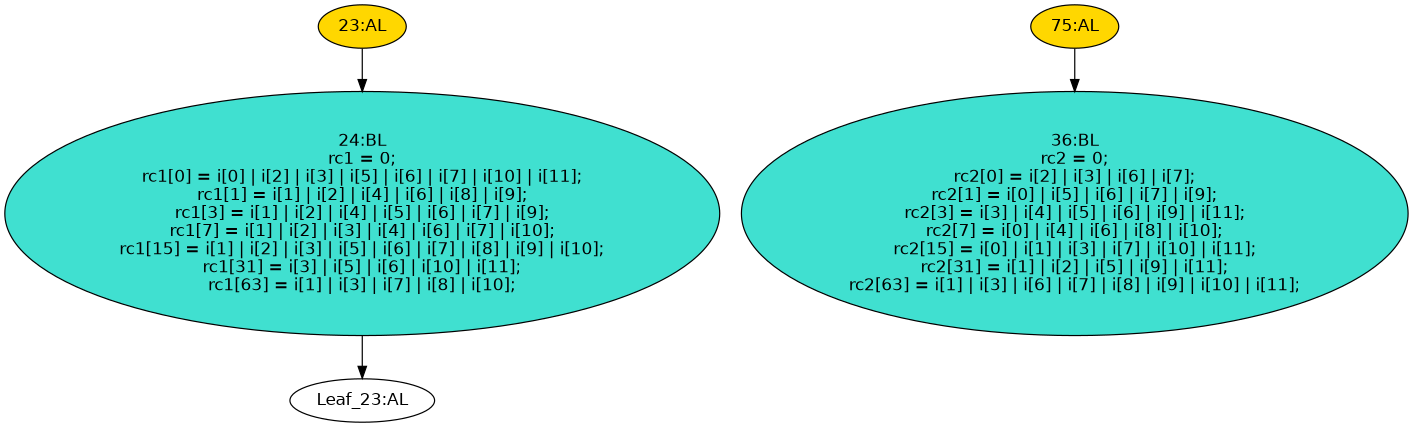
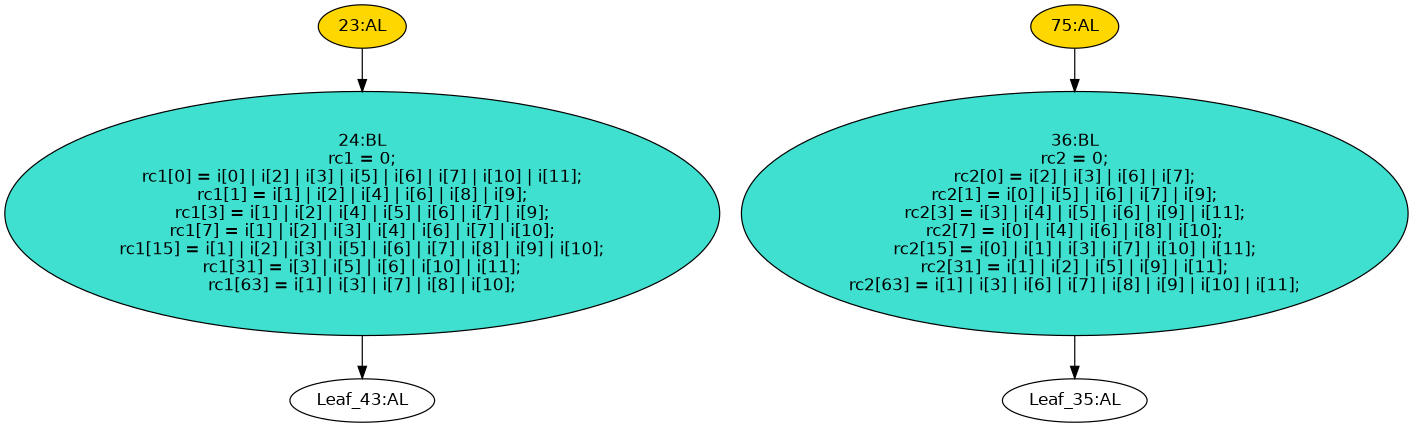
node "Leaf_23:AL": label "Leaf_23:AL" -> "Leaf_43:AL"
node "Leaf_35:AL": added
